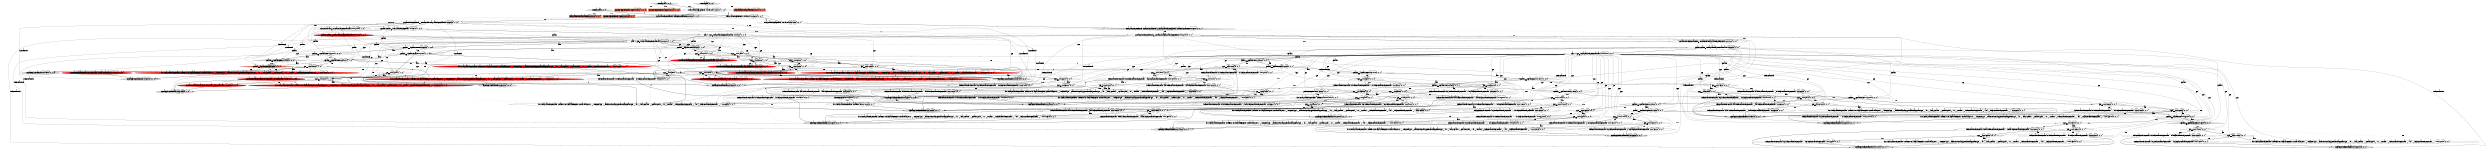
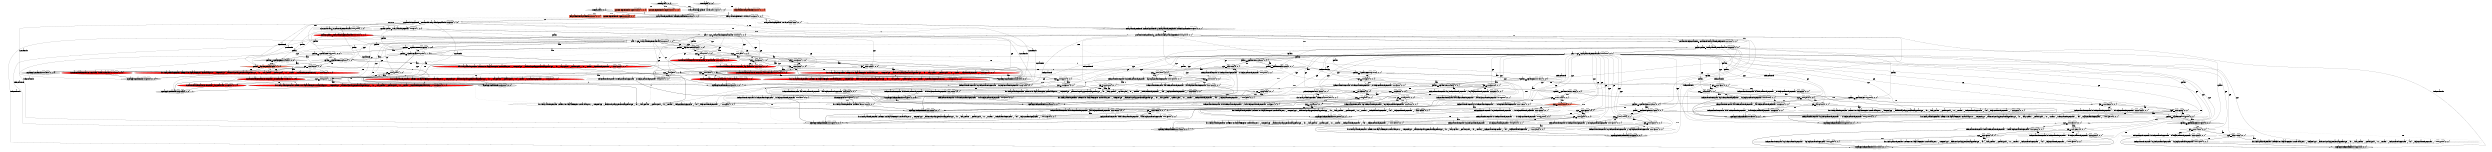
node "type == @@@114@@@['0', '0', '1']": fillcolor white -> tomato
